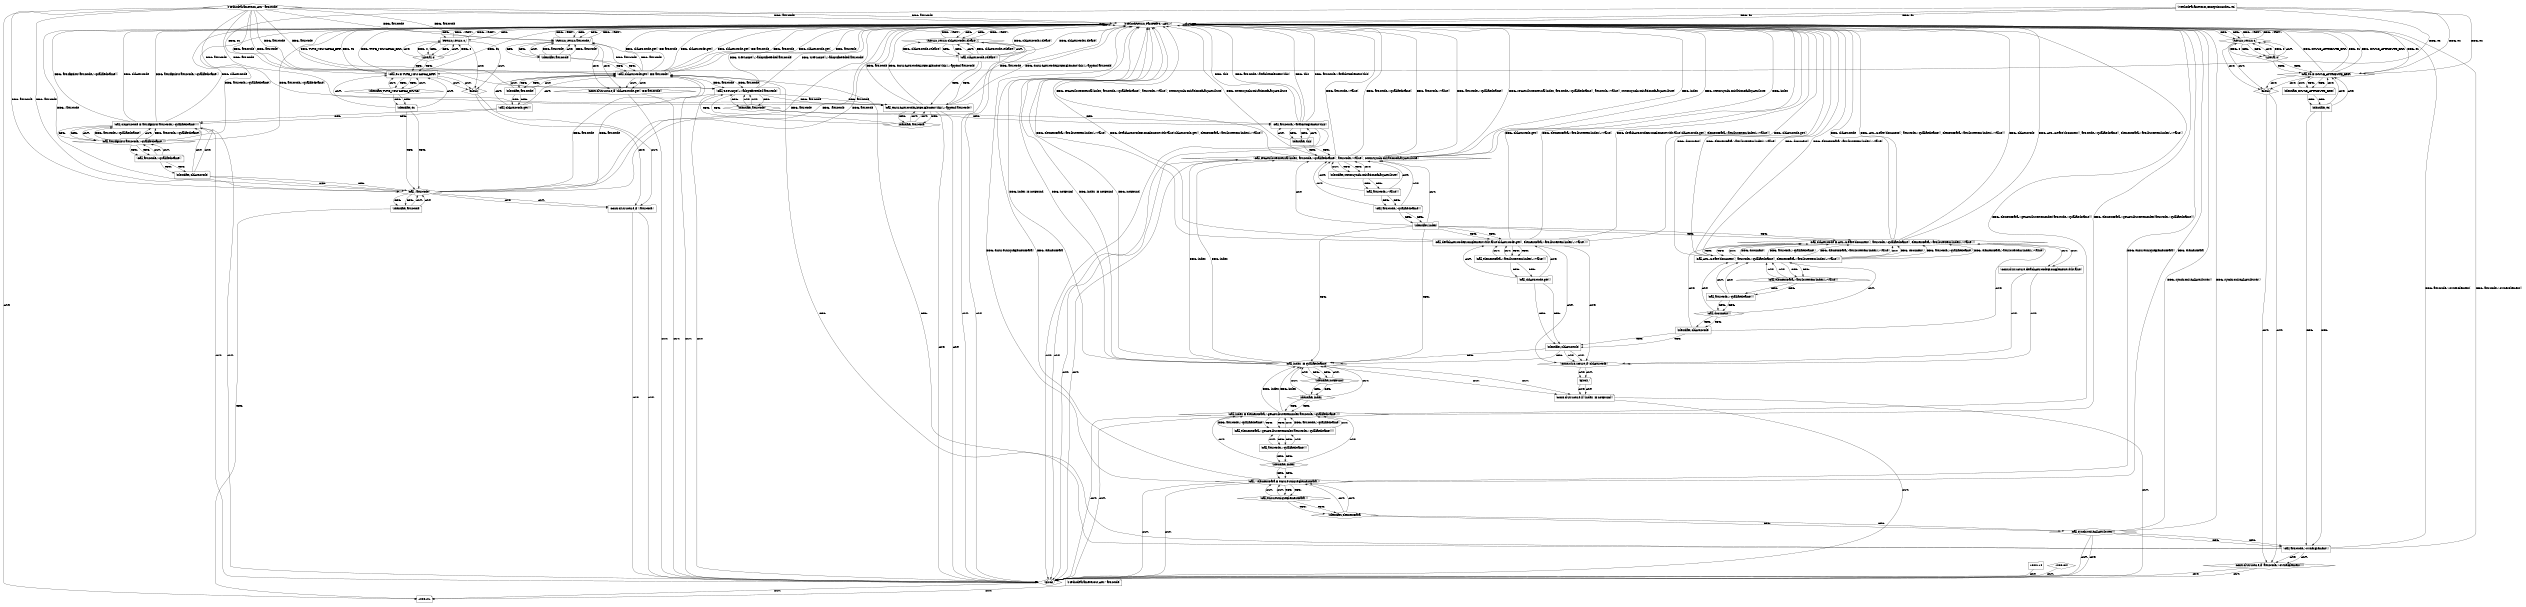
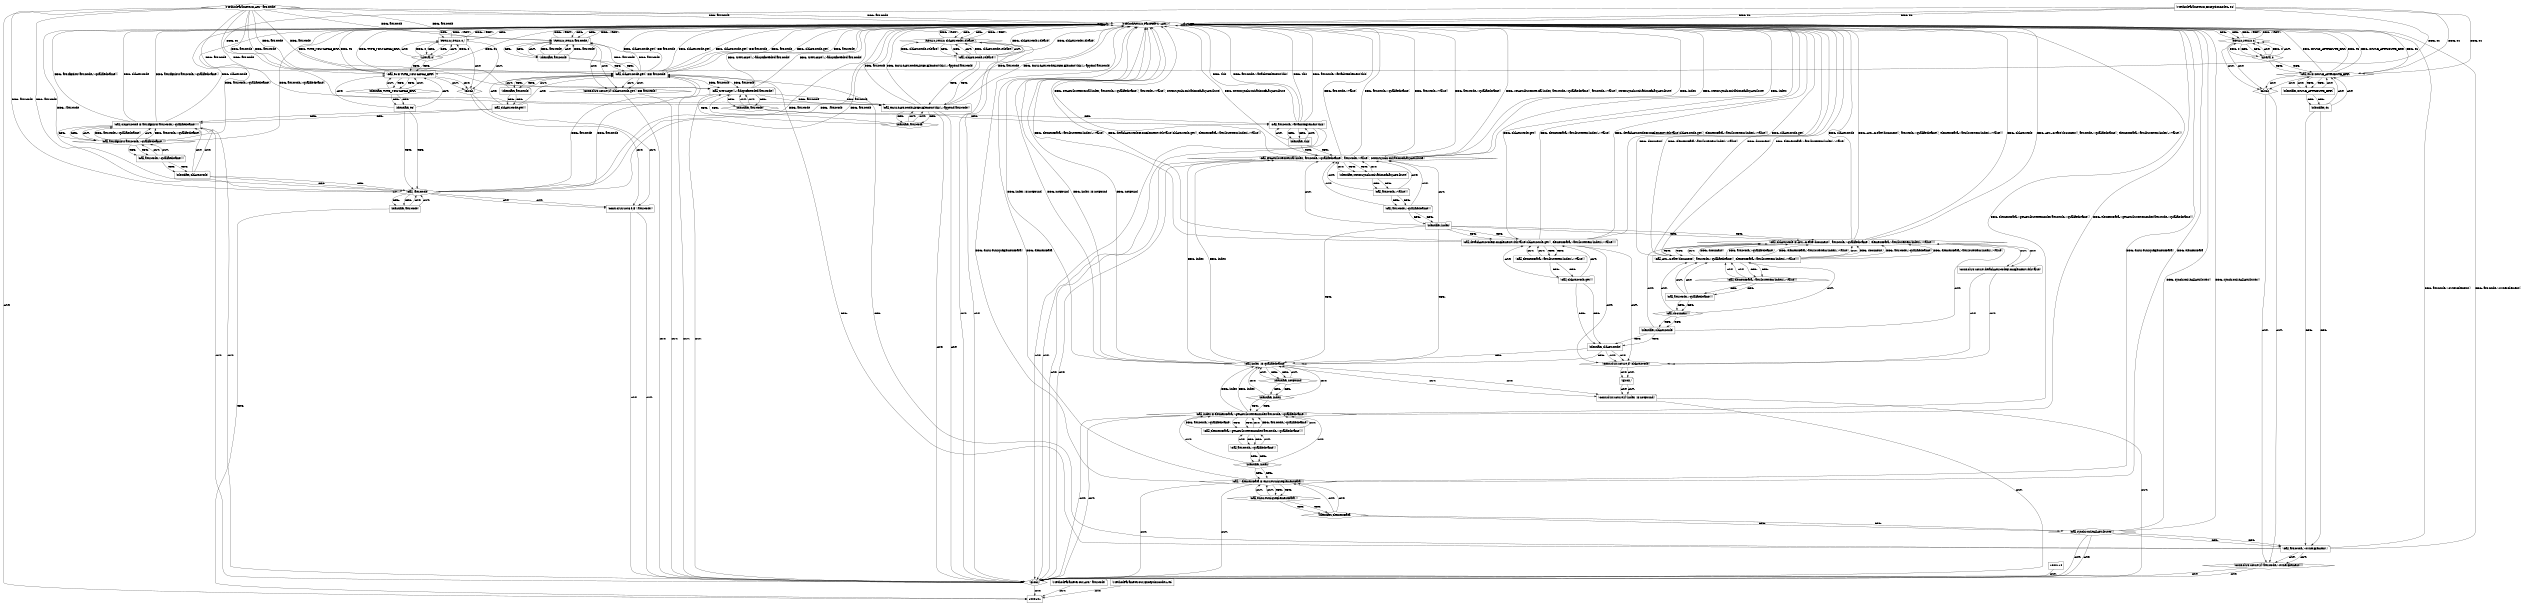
node "(Identifier,TYPE_MISMATCH_INUSE)": label "(Identifier,TYPE_MISMATCH_INUSE)" -> "(Identifier,TYPE_MISMATCH_ERR)"
node "1000134": removed
node "(MethodParameterOut,ExceptionCode& ec)": added
